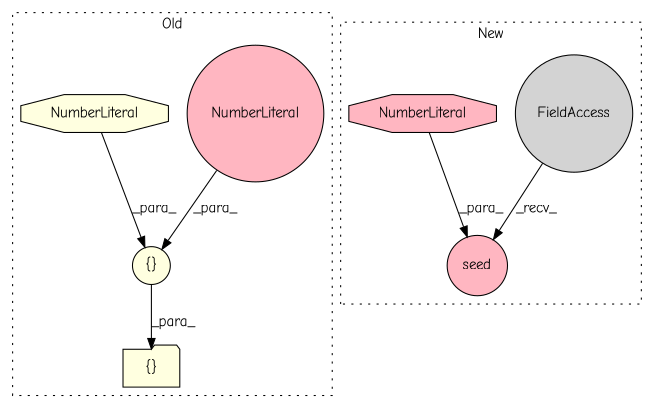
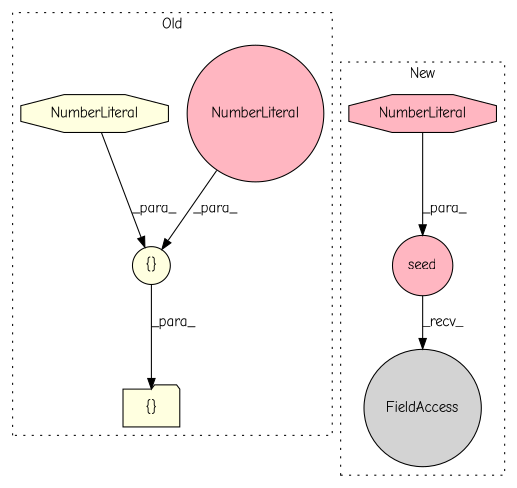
edge "FieldAccess" -> "seed": reversed
